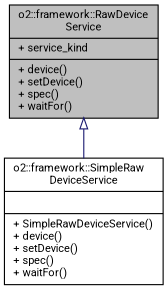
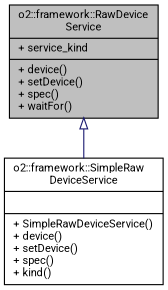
node "o2::framework::SimpleRaw": text "+ waitFor()" -> "+ kind()"
